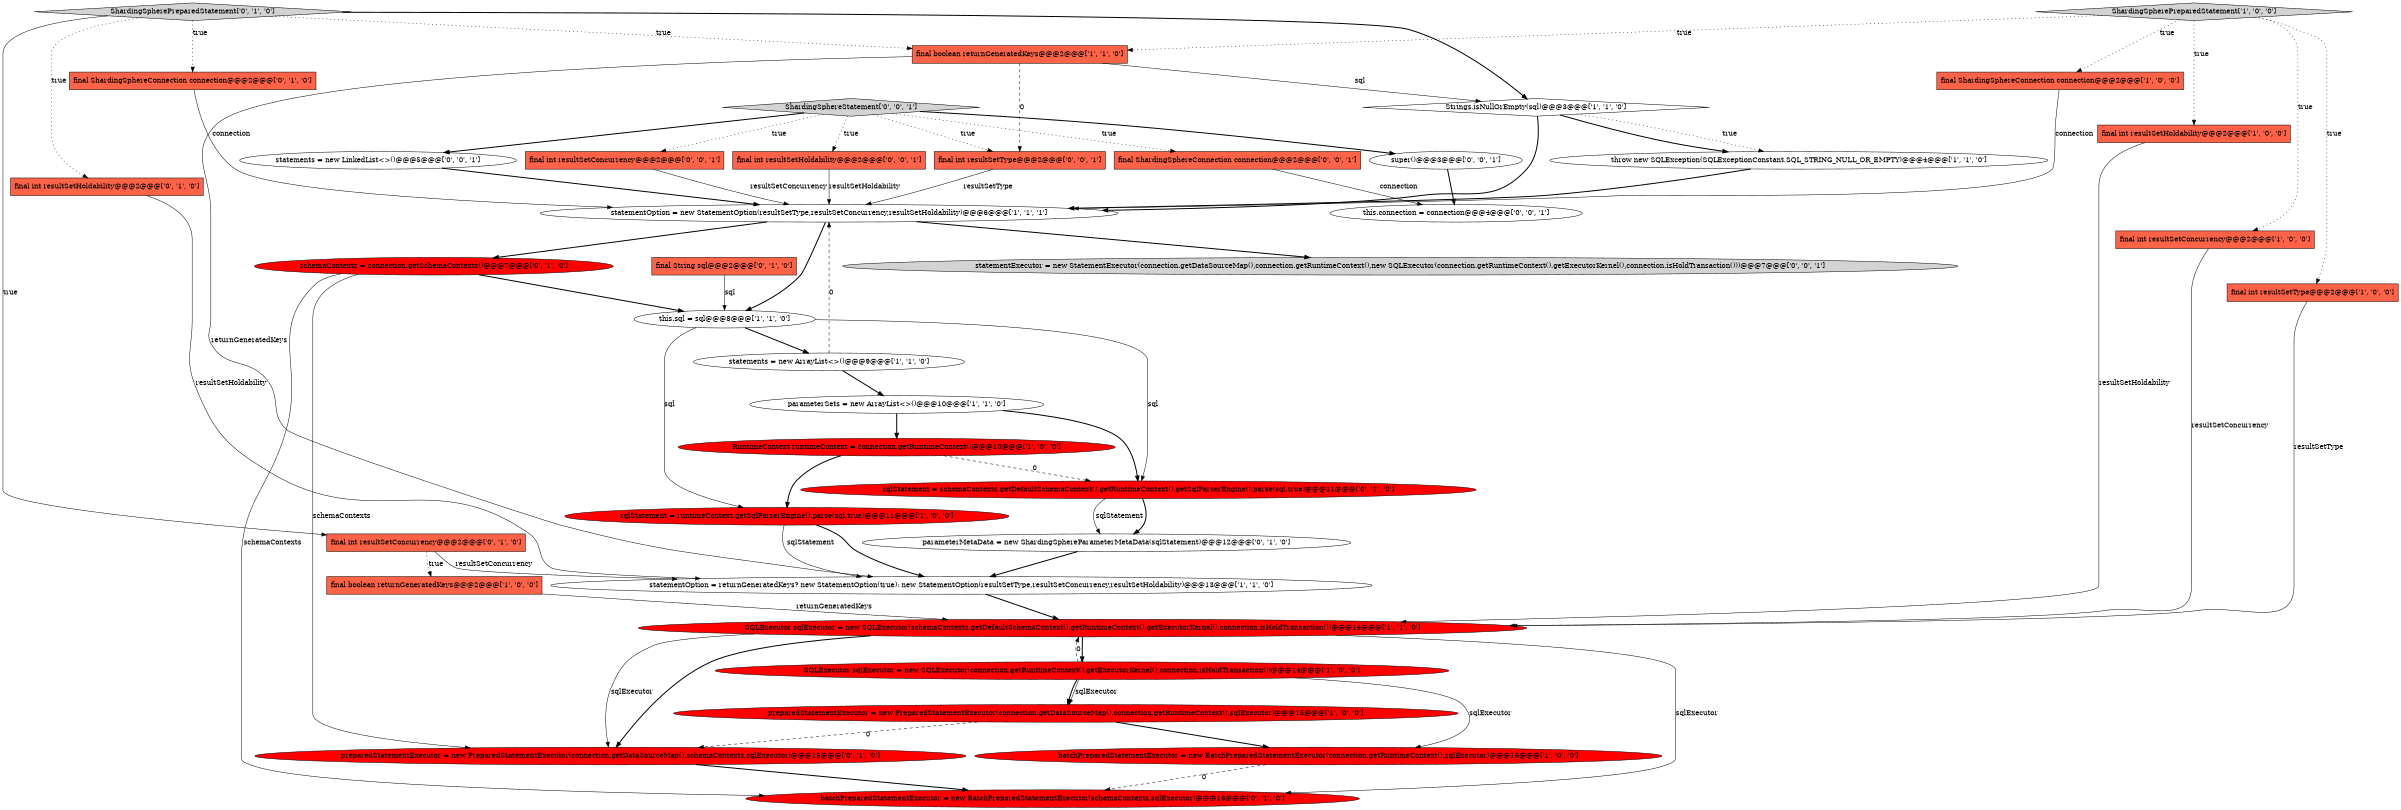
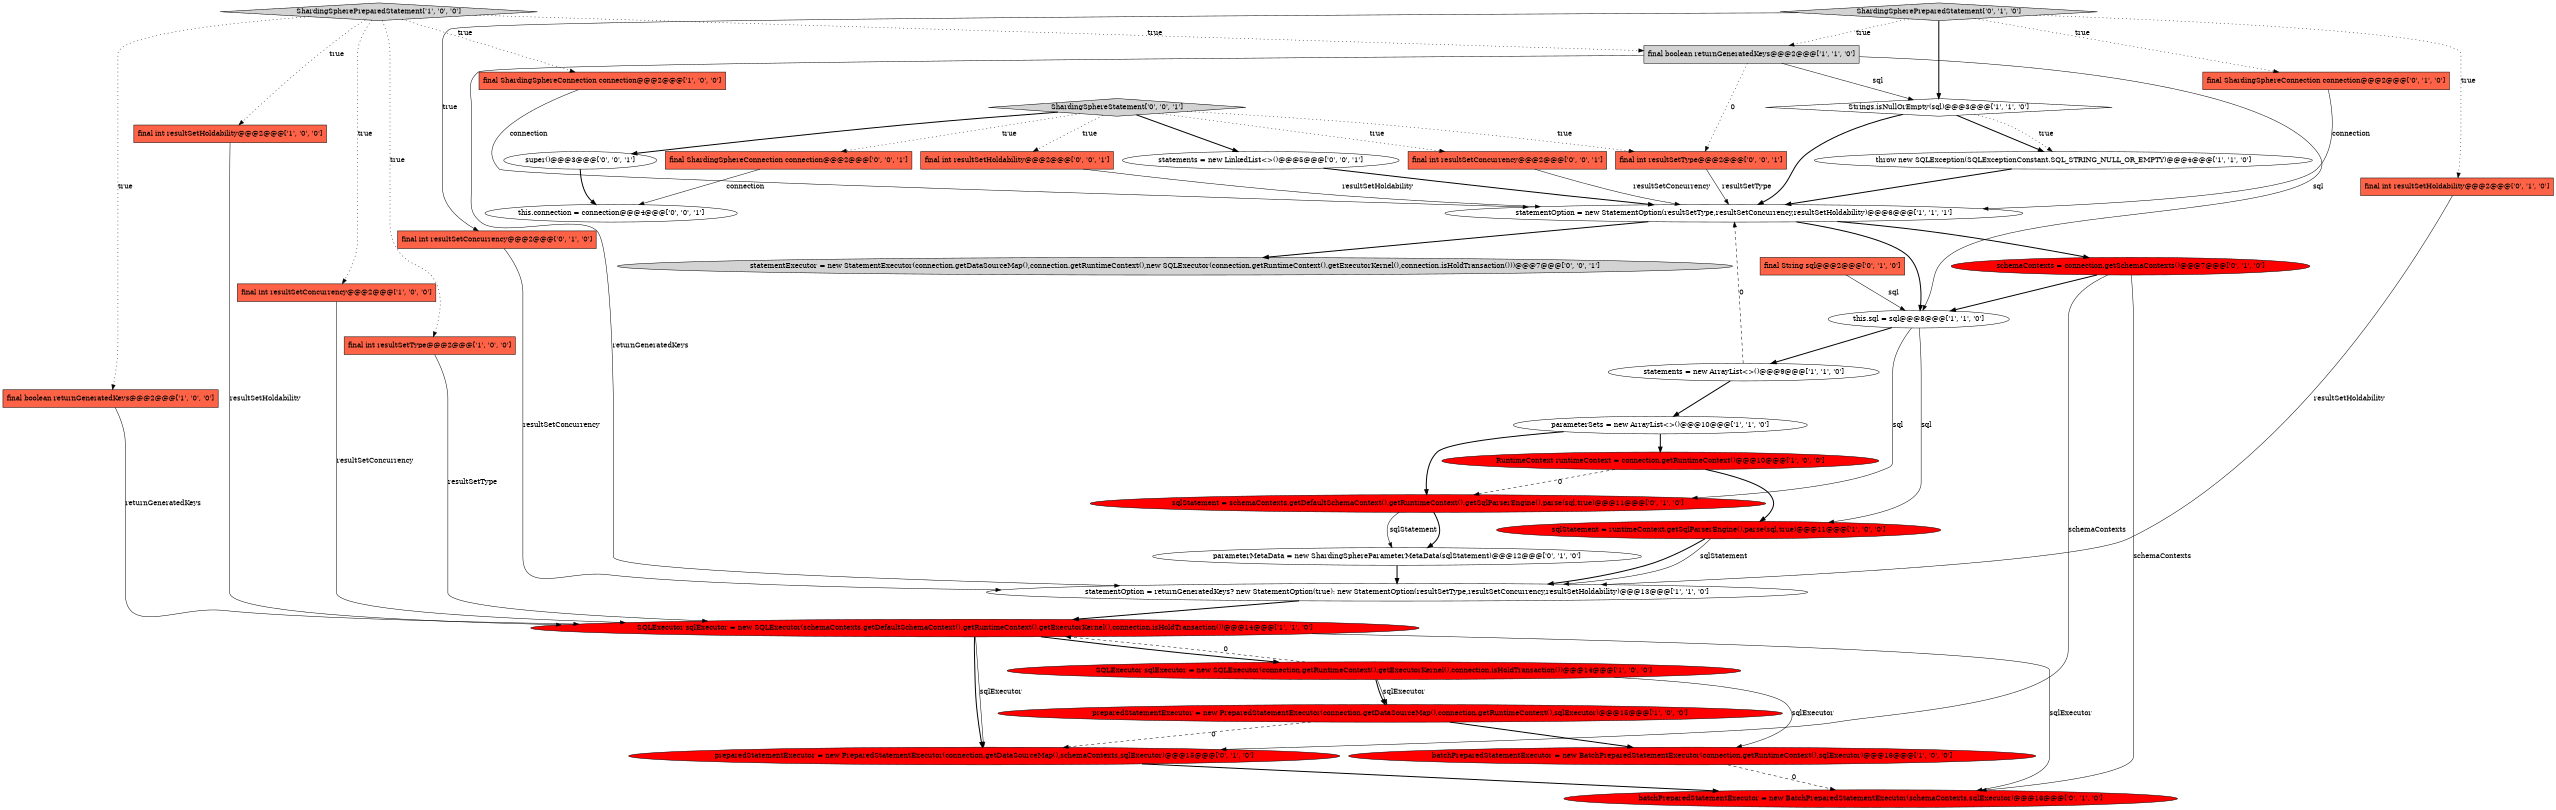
node "final boolean returnGeneratedKeys@@@2@@@['1', '1', '0']": fillcolor tomato -> lightgray
edge "final boolean returnGeneratedKeys@@@2@@@['1', '1', '0']" -> "final int resultSetType@@@2@@@['0', '0', '1']": style dashed -> dotted
edge "final boolean returnGeneratedKeys@@@2@@@['1', '1', '0']" -> "this.sql = sql@@@8@@@['1', '1', '0']": added, label "sql"
edge "final int resultSetConcurrency@@@2@@@['0', '1', '0']" -> "final boolean returnGeneratedKeys@@@2@@@['1', '0', '0']": now "ShardingSpherePreparedStatement['1', '0', '0']" -> "final boolean returnGeneratedKeys@@@2@@@['1', '0', '0']"
